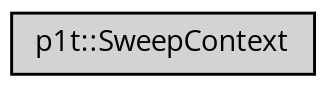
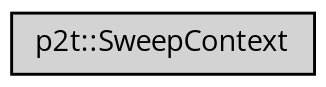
node "p1t::SweepContext": label "p1t::SweepContext" -> "p2t::SweepContext"
